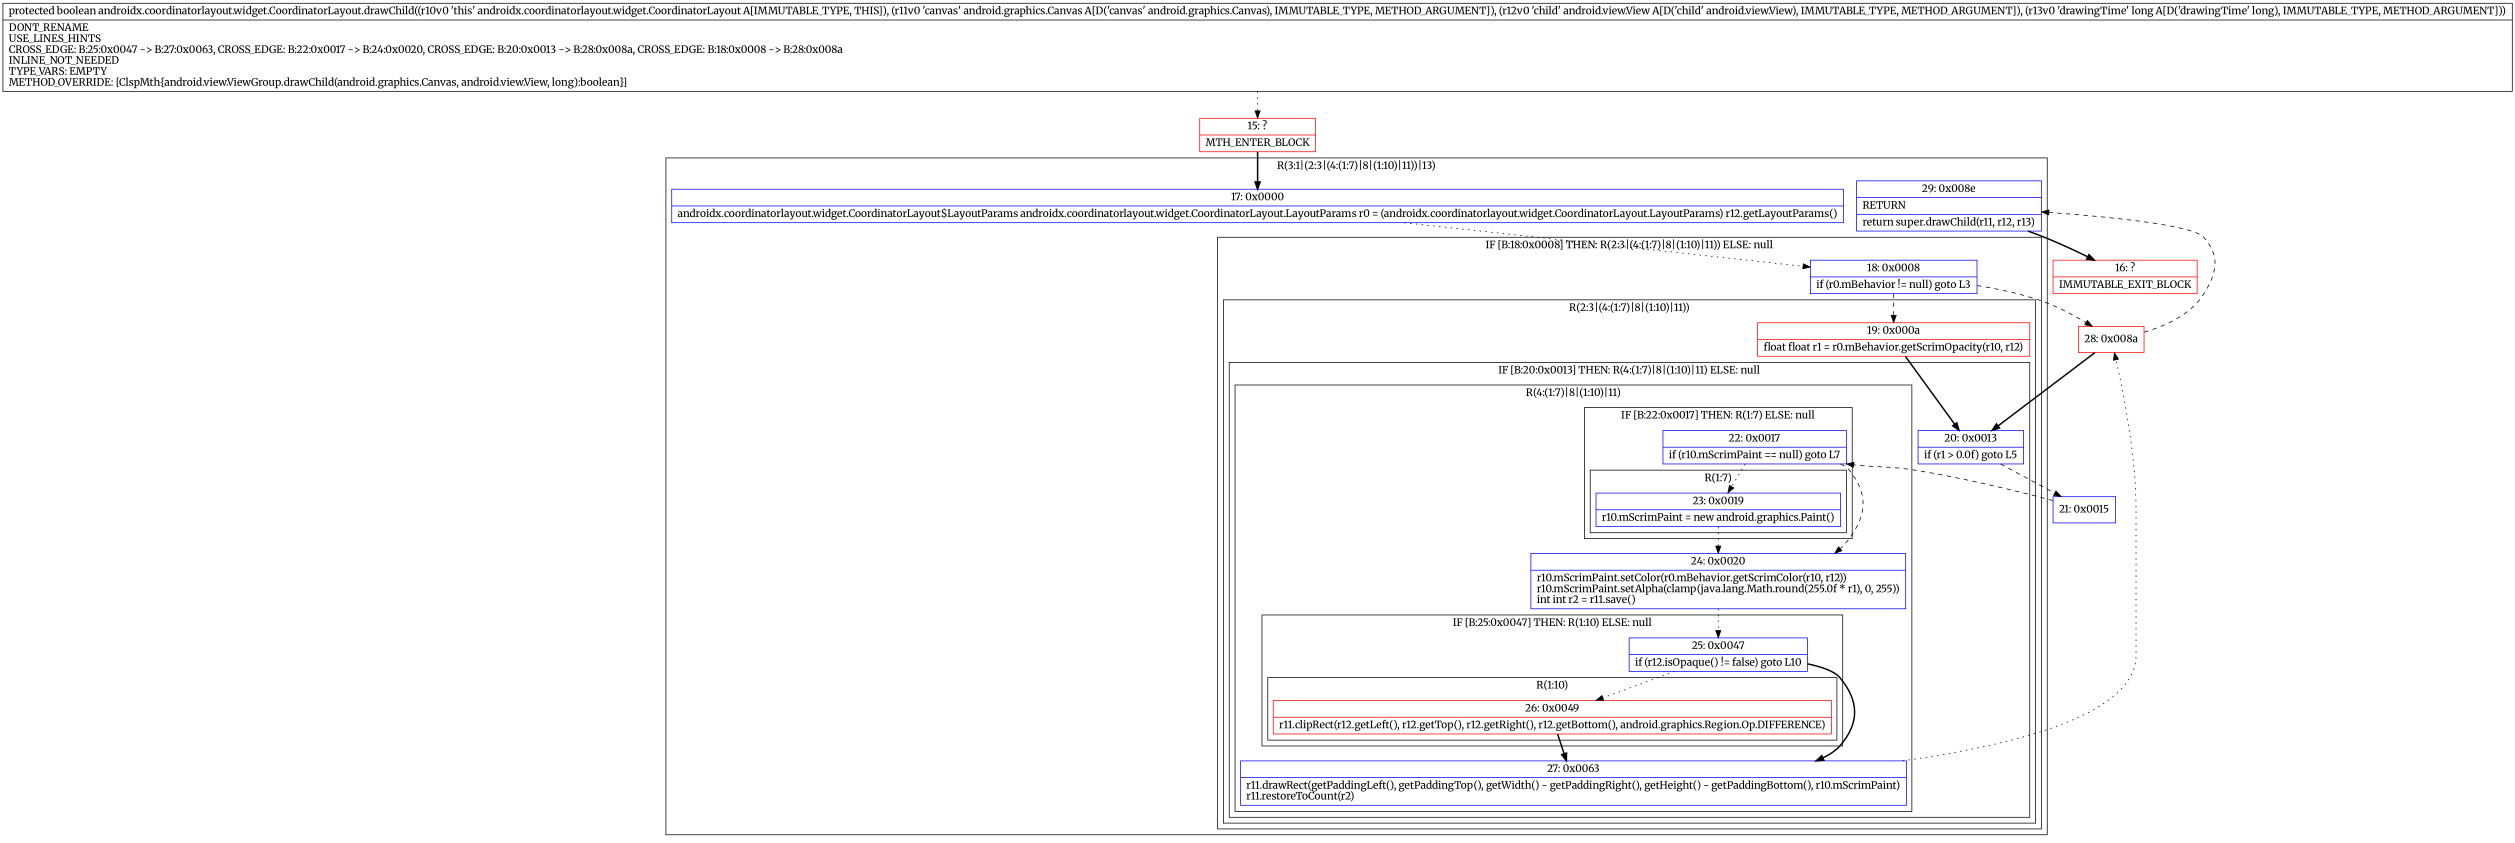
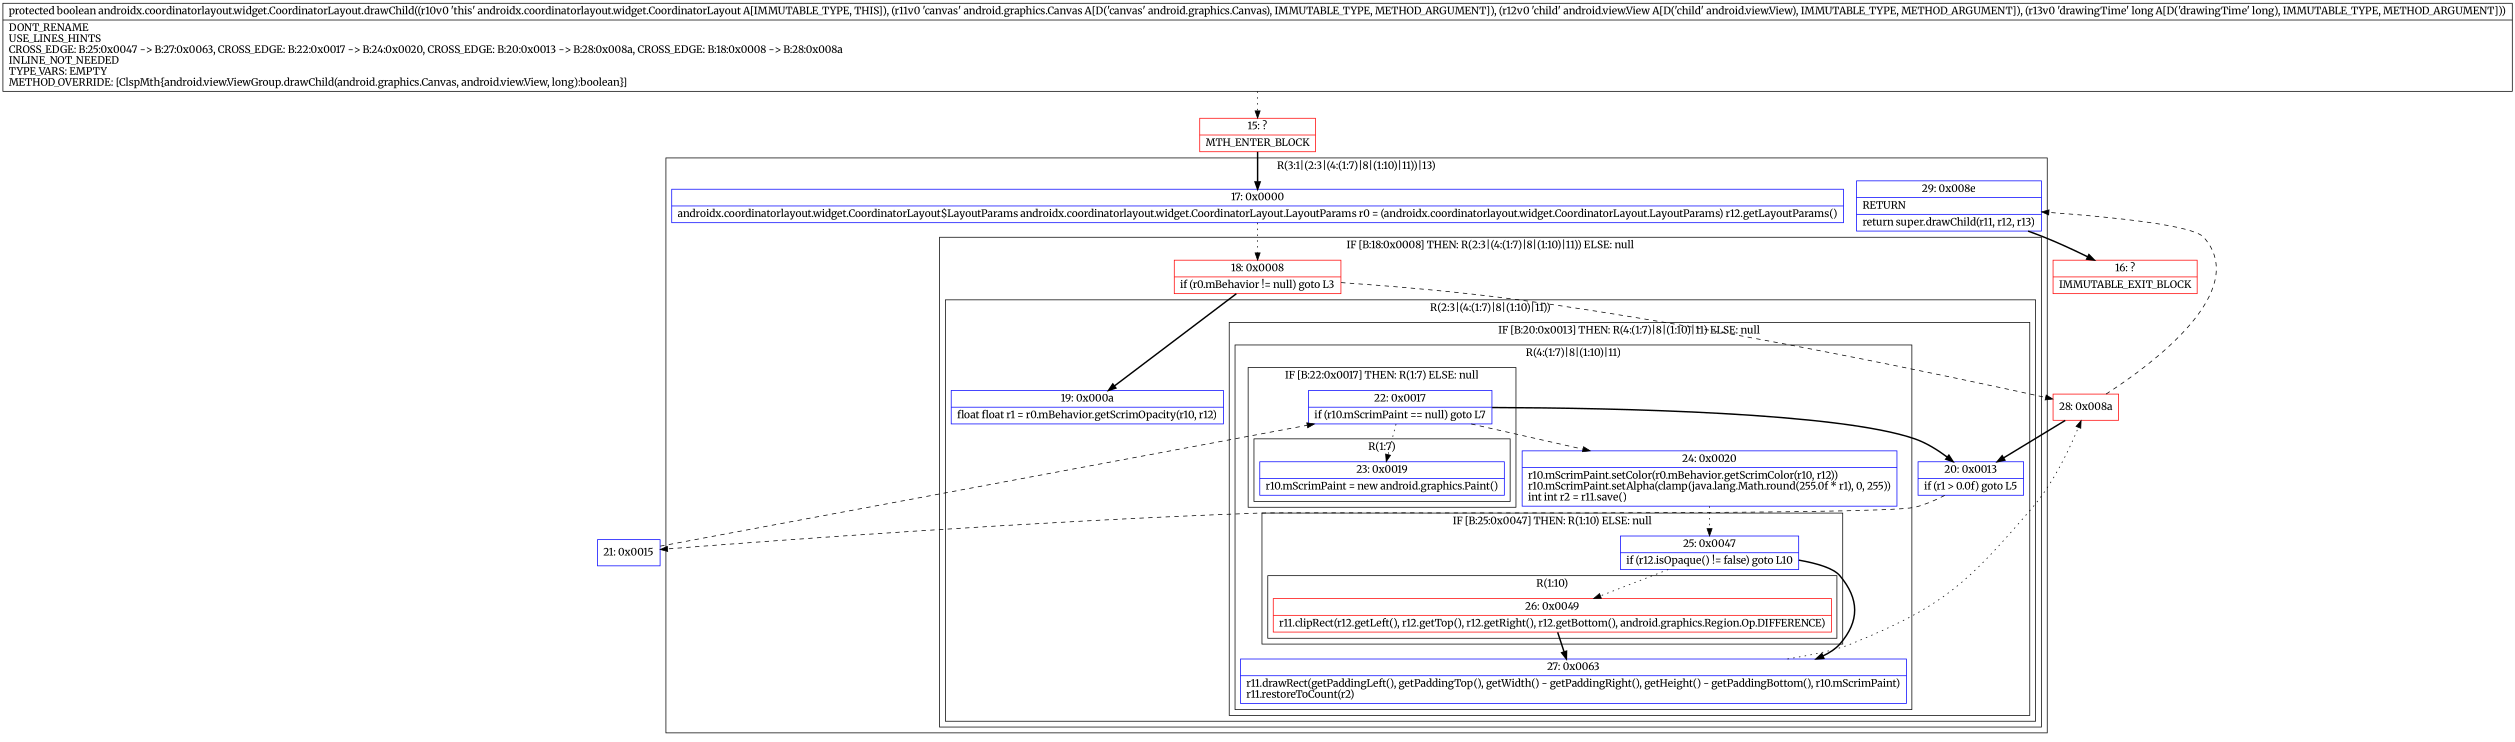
node "18: 0x0008": color blue -> red
edge "18: 0x0008" -> "19: 0x000a": style dashed -> bold
node "19: 0x000a": color red -> blue
edge "19: 0x000a" -> "20: 0x0013": now "22: 0x0017" -> "20: 0x0013"
edge "23: 0x0019" -> "24: 0x0020": removed
